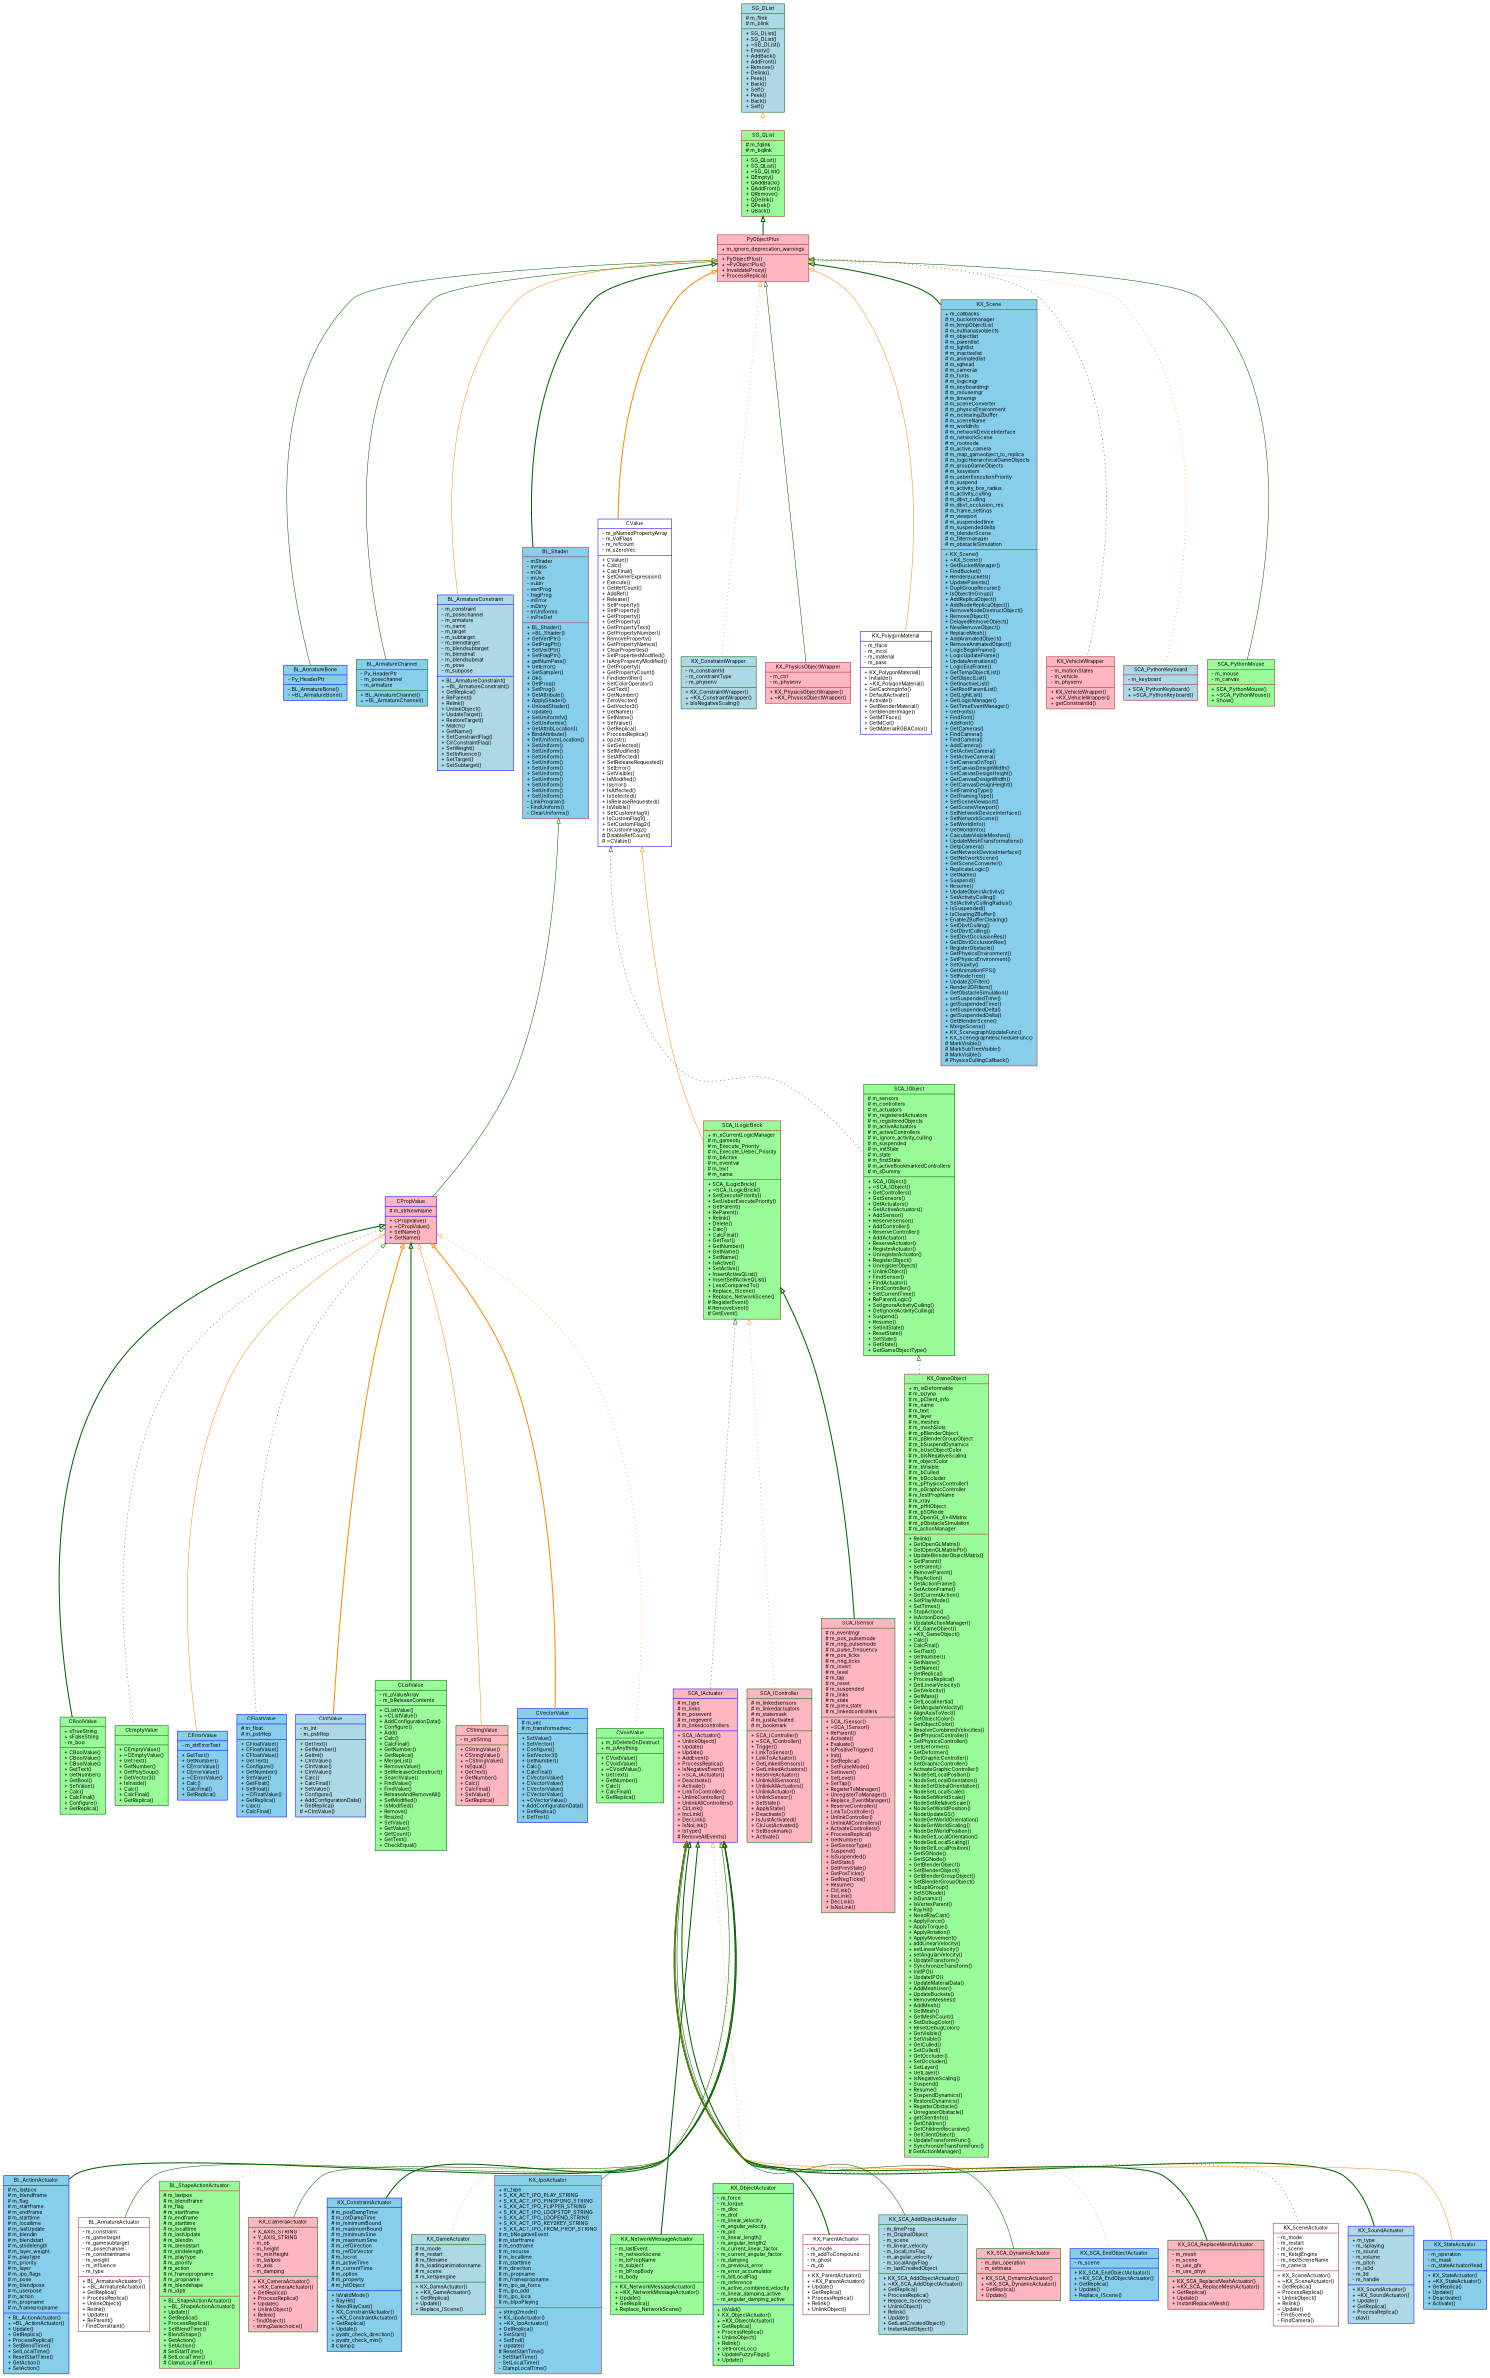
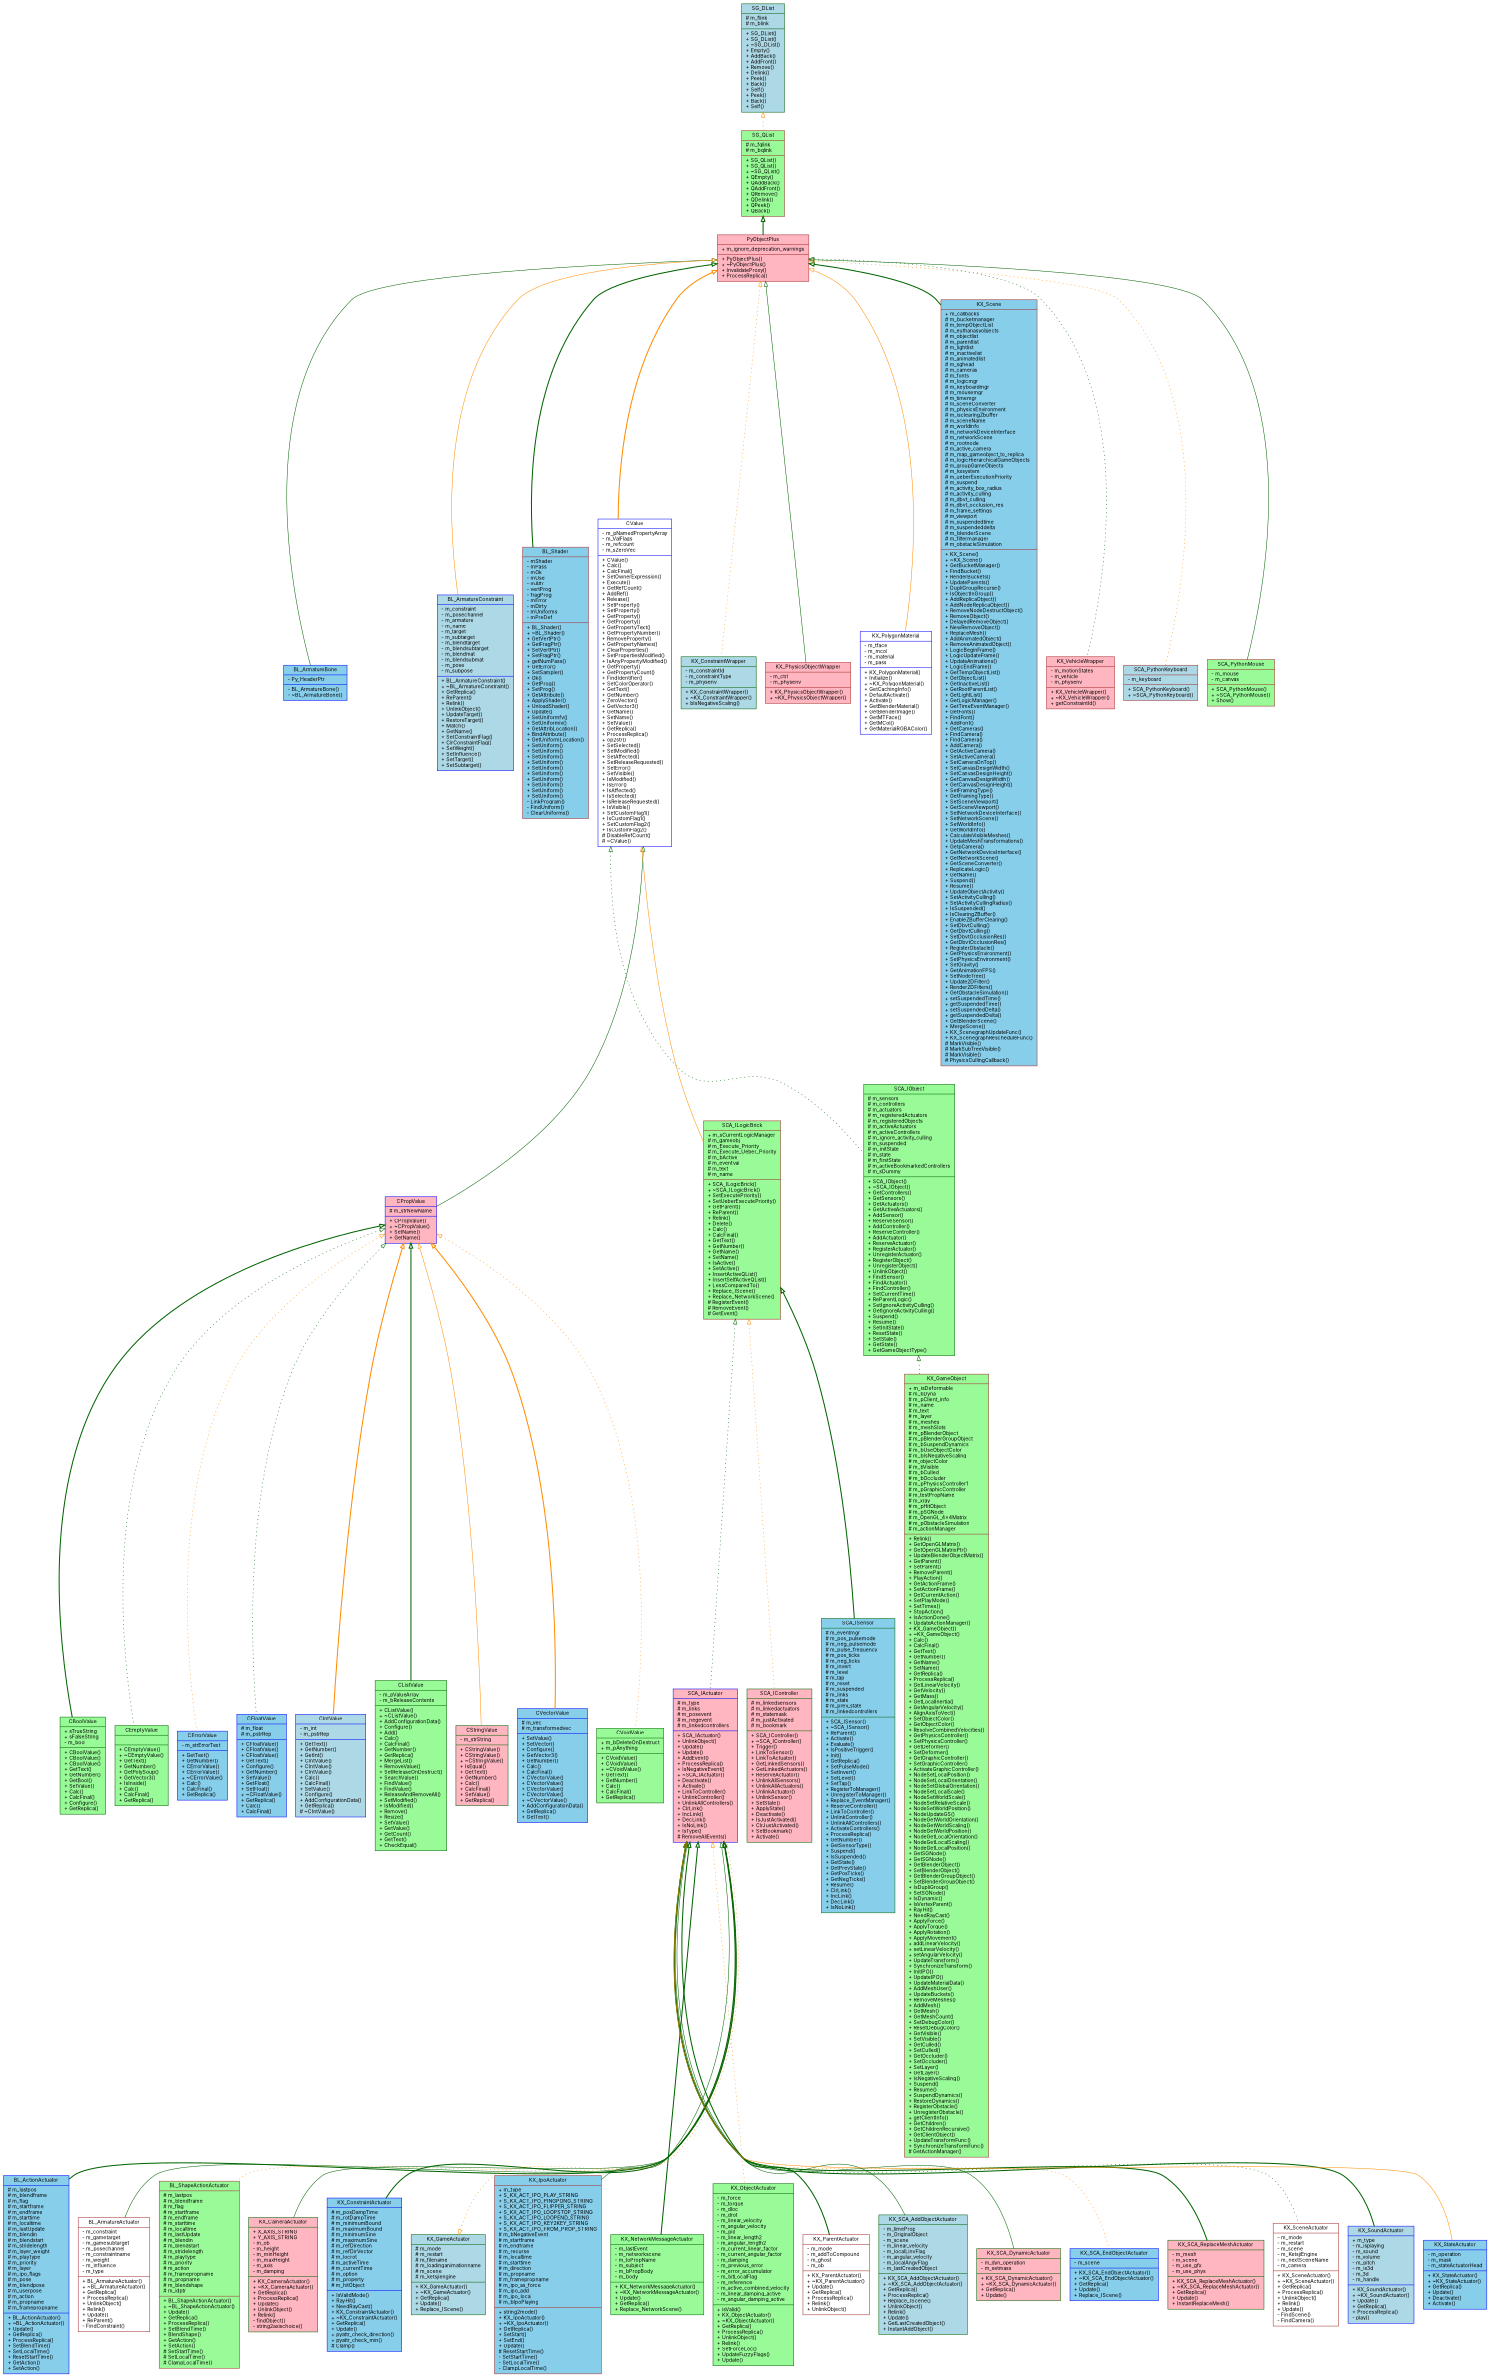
node "BL_ArmatureChannel": removed
edge "CPropValue" -> "BL_Shader": now "CPropValue" -> "CValue"
edge "CErrorValue" -> "CPropValue": style solid -> dotted
node "SCA_ISensor": fillcolor lightpink -> skyblue
edge "KX_GameActuator" -> "SCA_IActuator": reversed
node "KX_CameraActuator": text "- m_lastpos" -> "- m_maxHeight"
node "KX_ObjectActuator": color blue -> darkgreen
